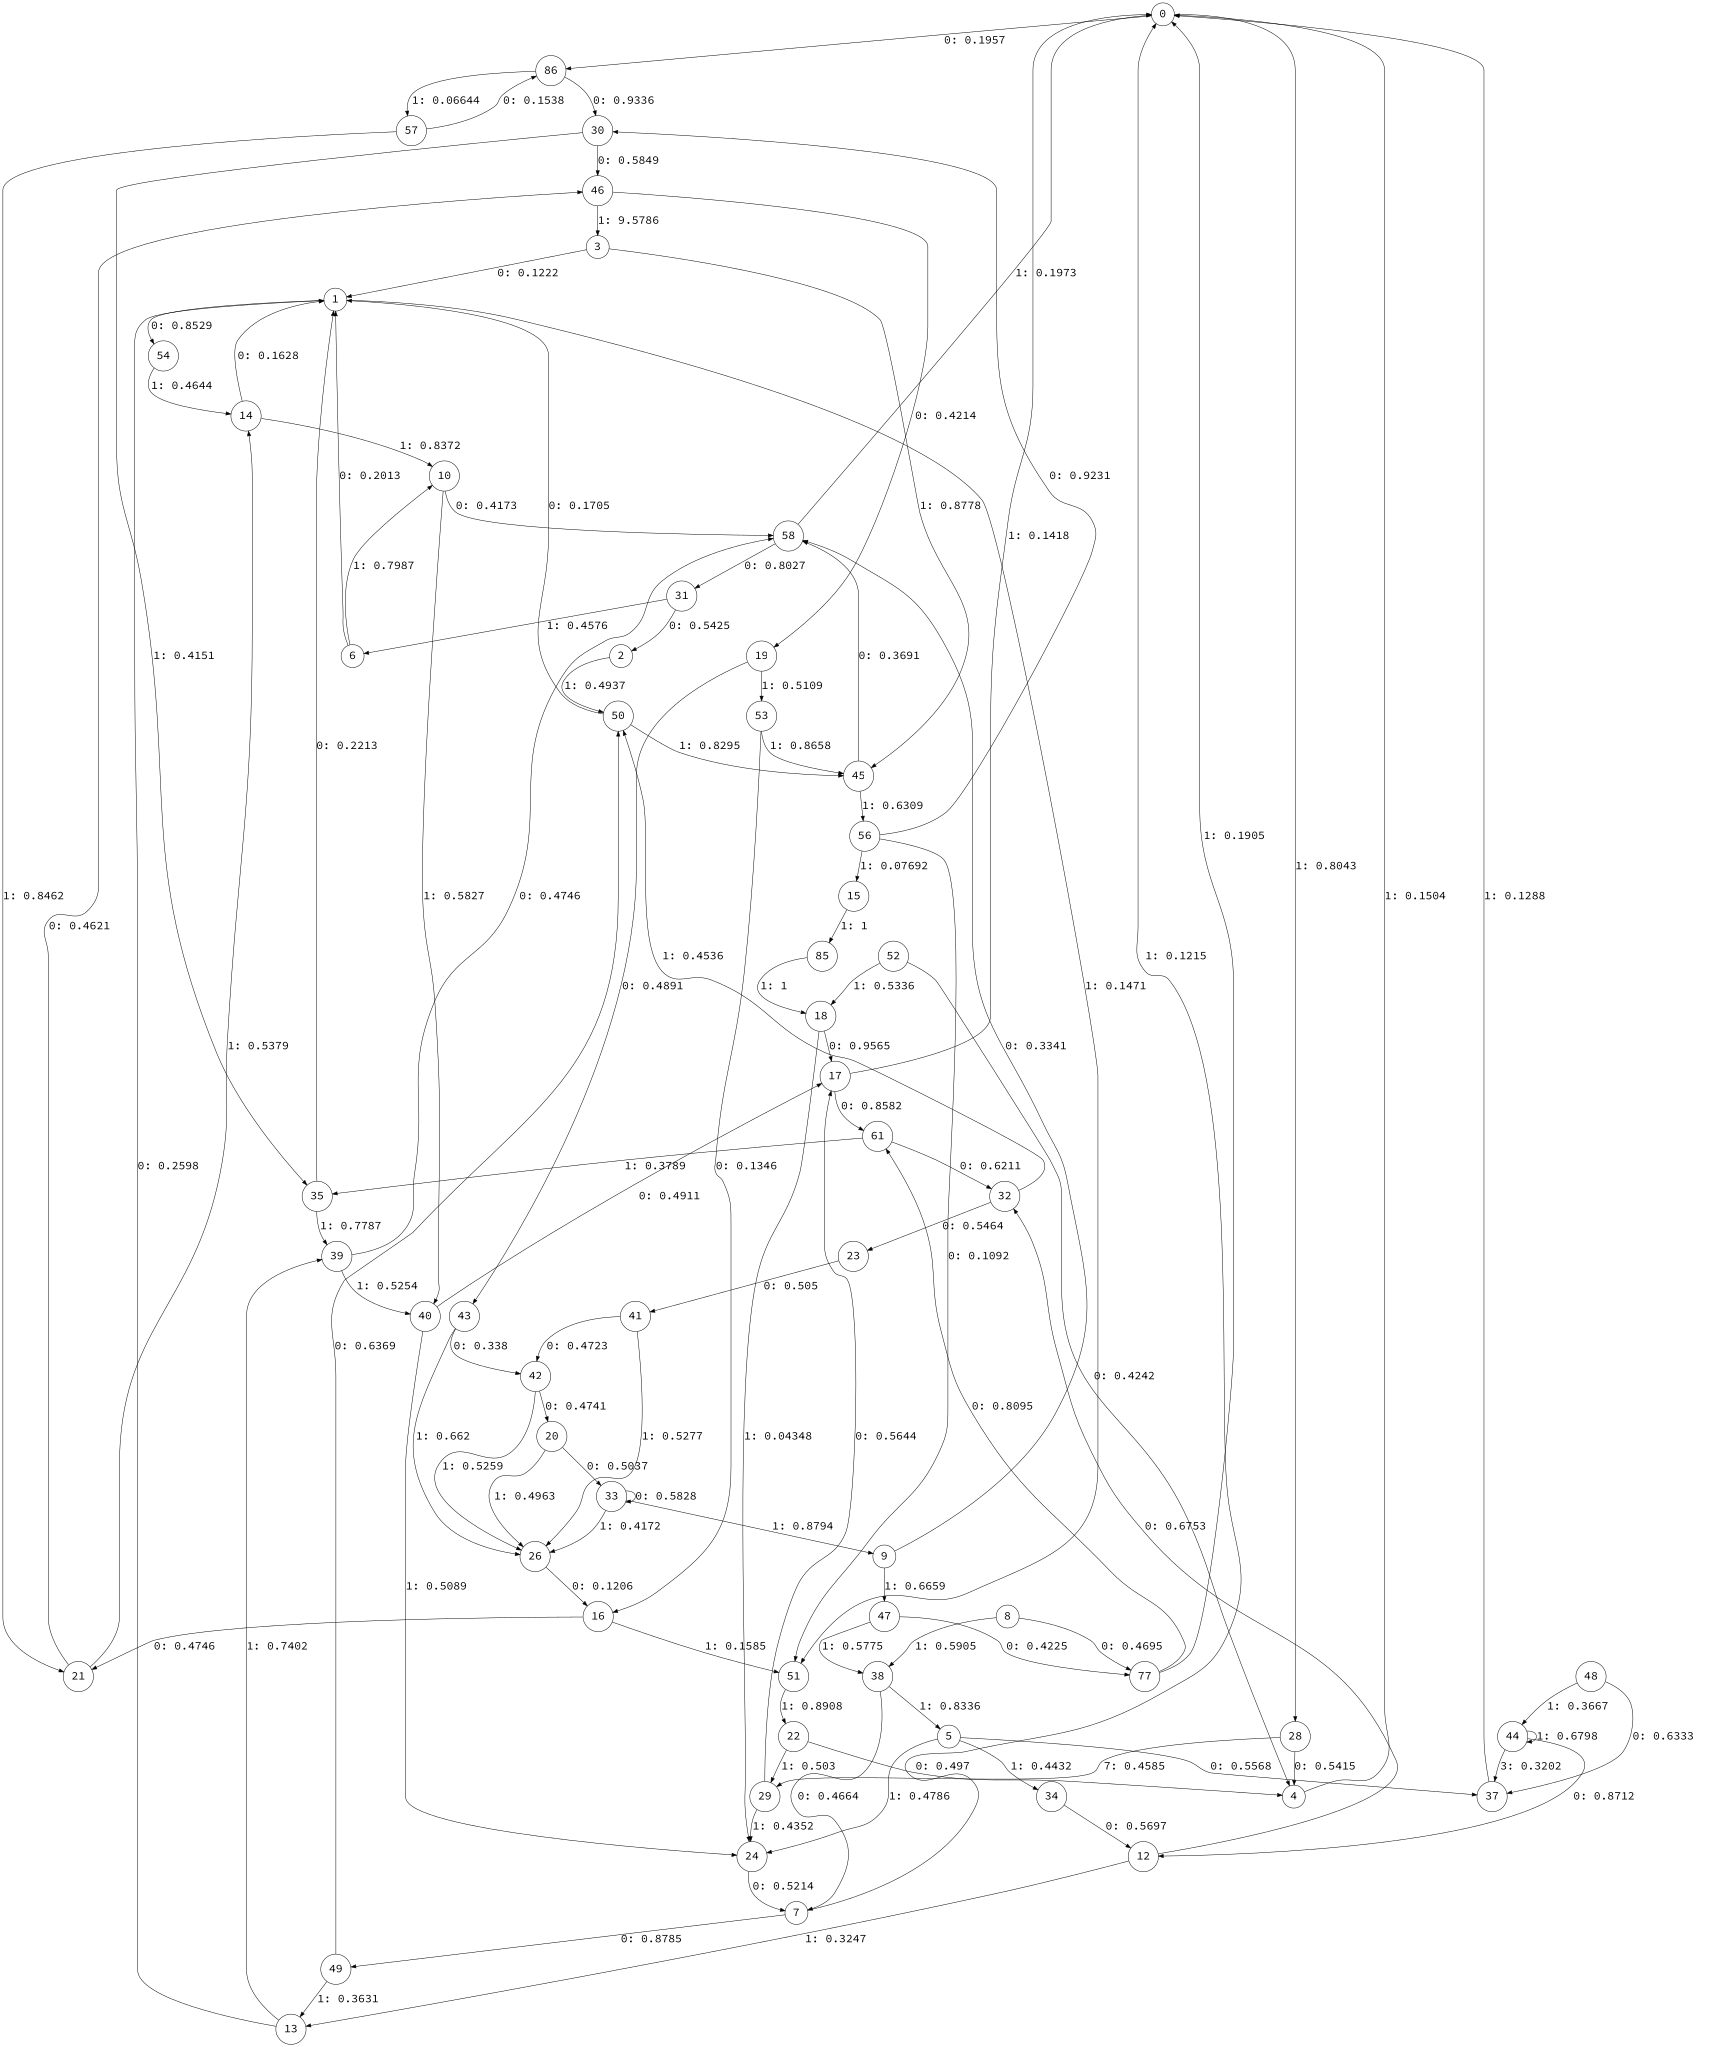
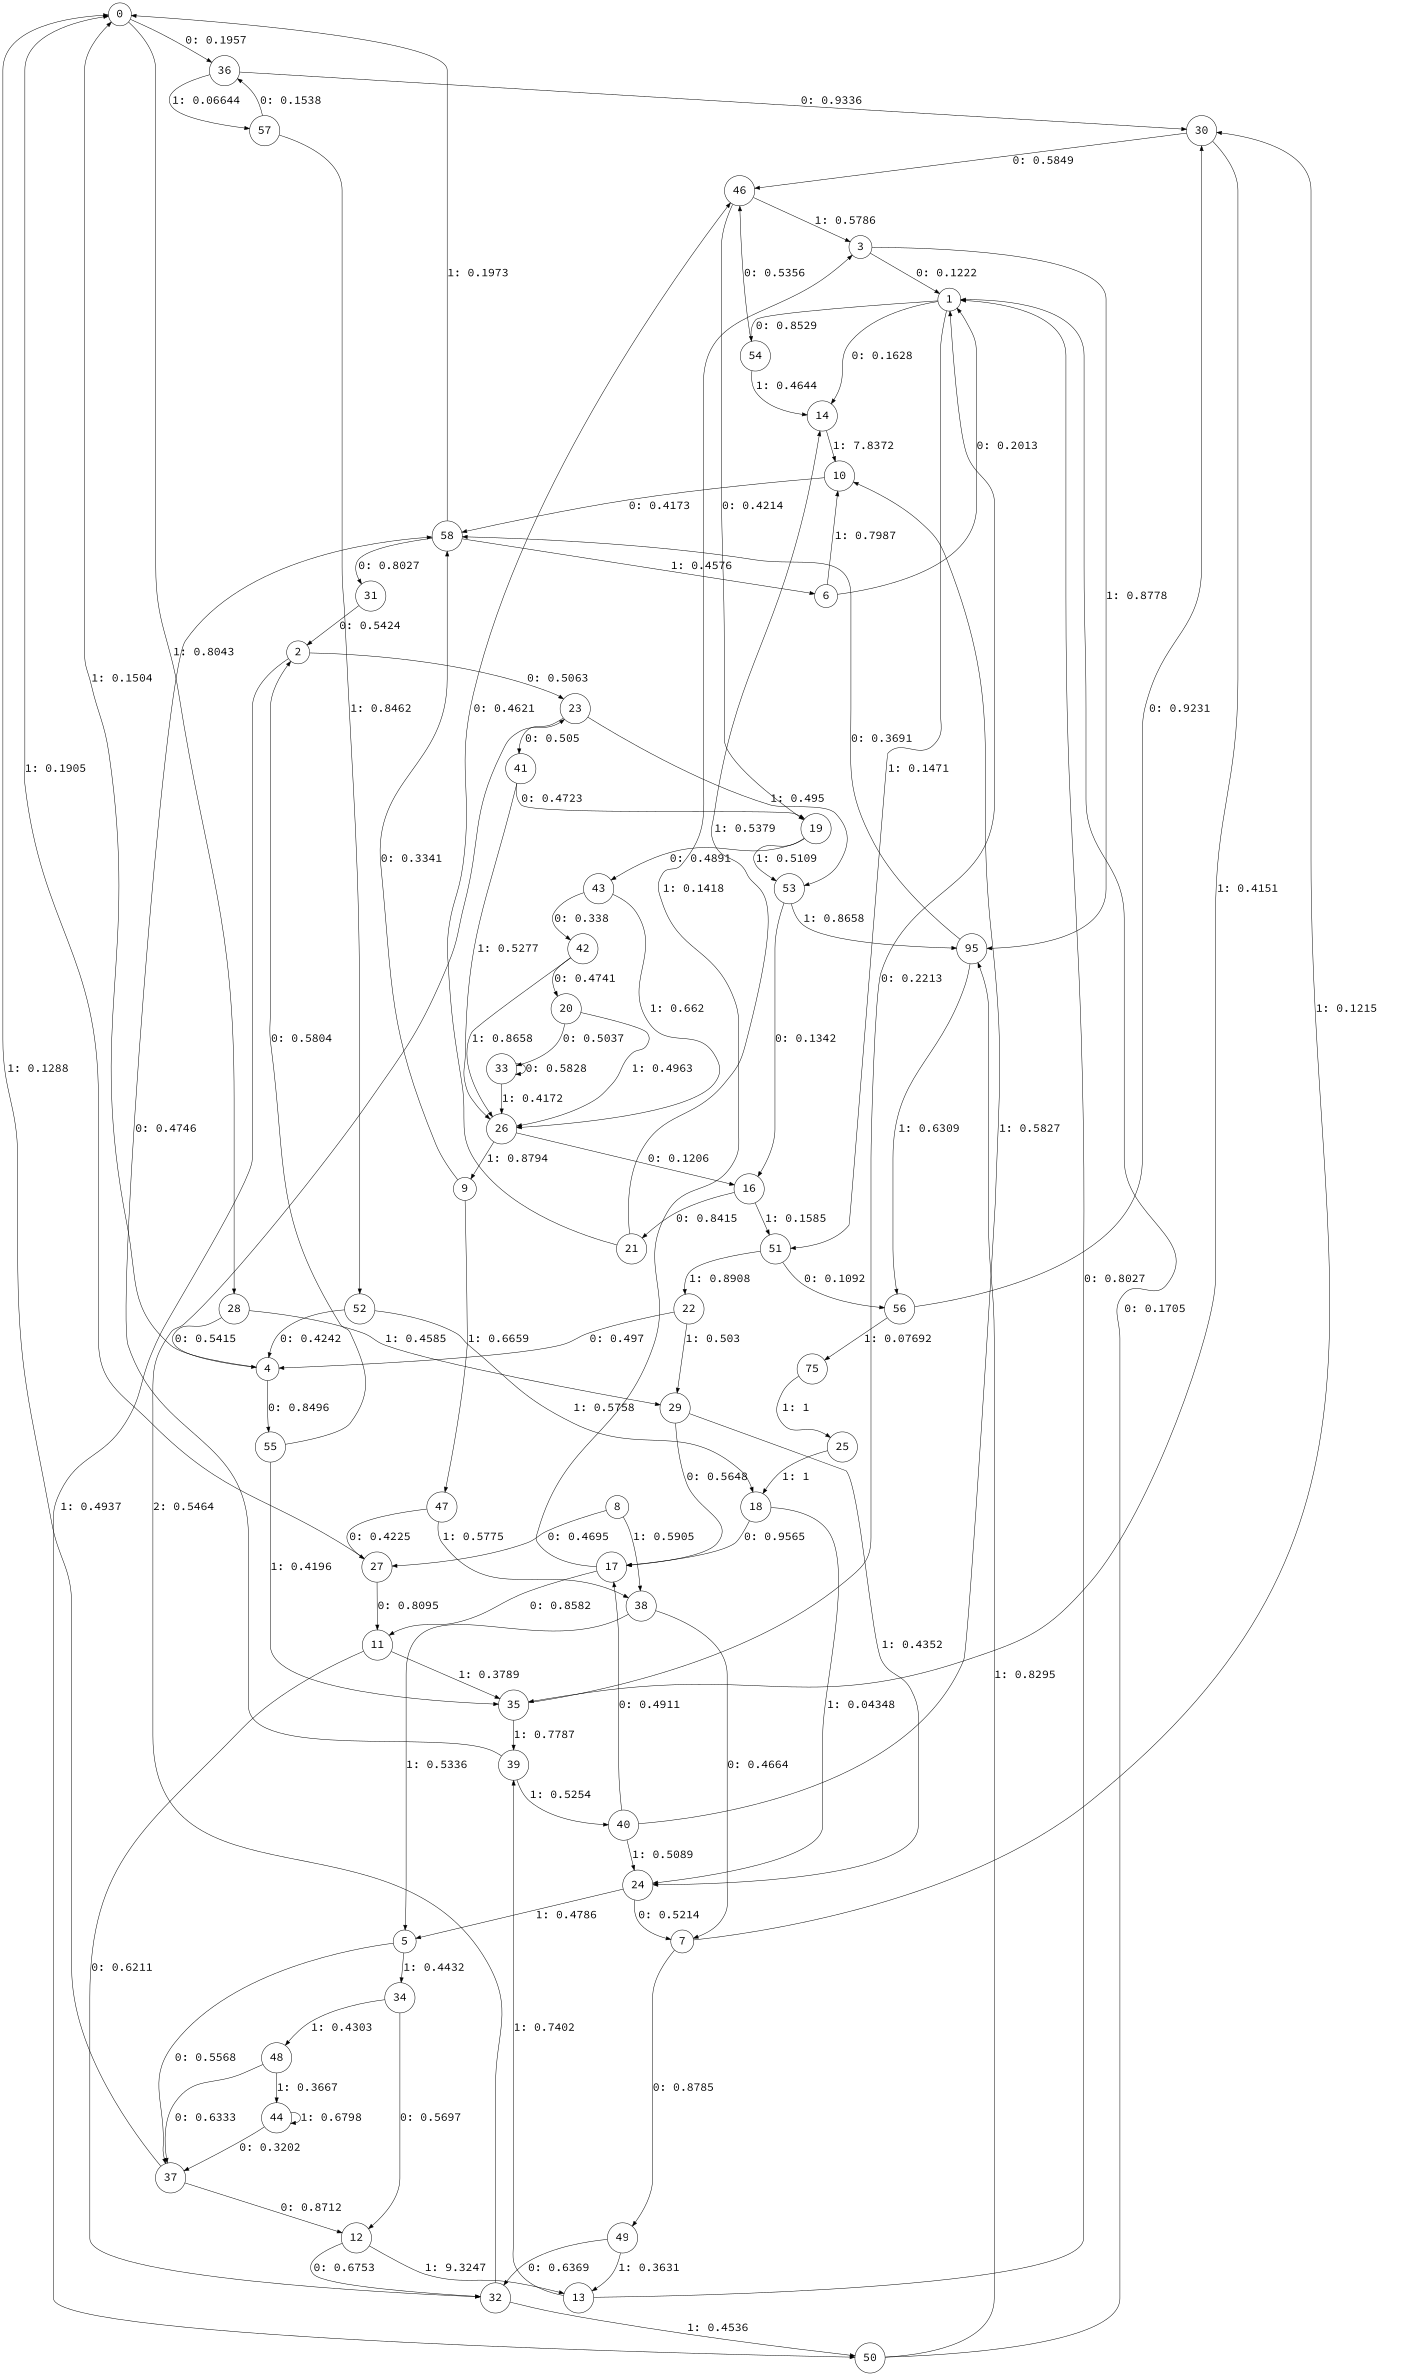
node "86": label "86" -> "36"
edge "46" -> "3": label "1: 9.5786   " -> "1: 0.5786   "
edge "54" -> "46": added, label "0: 0.5356"
edge "14" -> "1": reversed
edge "14" -> "10": label "1: 0.8372   " -> "1: 7.8372   "
edge "17" -> "0": now "17" -> "3"
edge "31" -> "6": now "58" -> "6"
edge "31" -> "2": label "0: 0.5425   " -> "0: 0.5424   "
edge "2" -> "23": added, label "0: 0.5063"
edge "57" -> "21": now "57" -> "52"
node "45": label "45" -> "95"
edge "23" -> "53": added, label "1: 0.495"
edge "10" -> "40": reversed
node "15": label "15" -> "75"
node "85": label "85" -> "25"
edge "52" -> "18": label "1: 0.5336   " -> "1: 0.5758   "
node "61": label "61" -> "11"
edge "7" -> "0": now "7" -> "30"
edge "13" -> "1": label "0: 0.2598   " -> "0: 0.8027   "
edge "53" -> "16": label "0: 0.1346   " -> "0: 0.1342   "
edge "32" -> "23": label "0: 0.5464   " -> "2: 0.5464   "
edge "56" -> "51": reversed
edge "49" -> "50": now "49" -> "32"
edge "41" -> "42": now "41" -> "19"
edge "29" -> "17": label "0: 0.5644   " -> "0: 0.5648   "
node "55": added
edge "42" -> "26": label "1: 0.5259   " -> "1: 0.8658   "
edge "33" -> "9": now "26" -> "9"
edge "16" -> "21": label "0: 0.4746   " -> "0: 0.8415   "
node "77": label "77" -> "27"
edge "38" -> "5": label "1: 0.8336   " -> "1: 0.5336   "
edge "28" -> "29": label "7: 0.4585   " -> "1: 0.4585   "
edge "44" -> "37": label "3: 0.3202   " -> "0: 0.3202   "
edge "5" -> "24": reversed
edge "44" -> "12": now "37" -> "12"
edge "12" -> "13": label "1: 0.3247   " -> "1: 9.3247   "
edge "34" -> "48": added, label "1: 0.4303"
